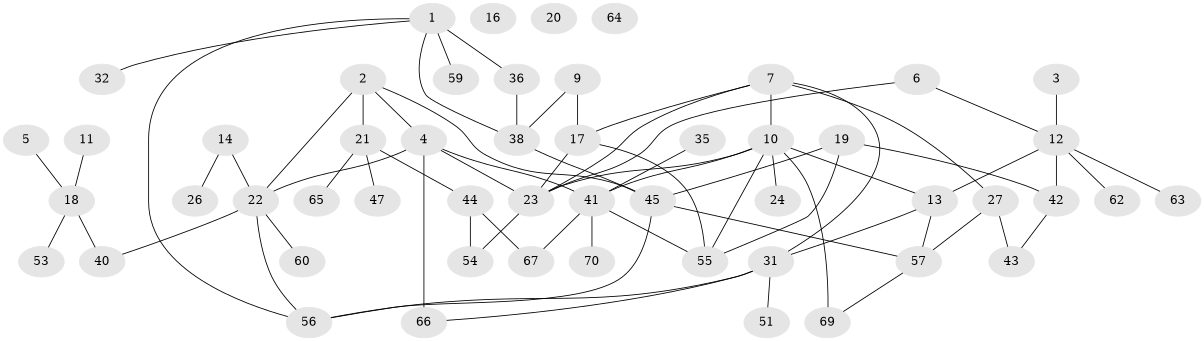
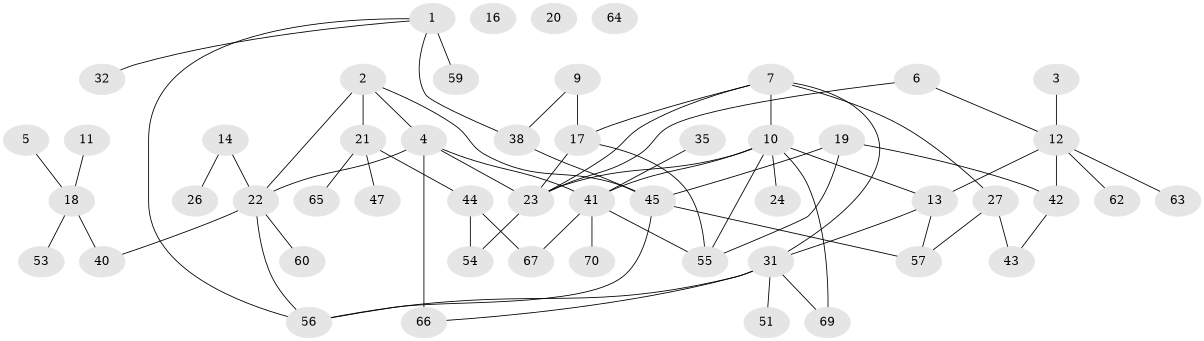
node "36": removed
edge "57" -- "69": now "31" -- "69"
